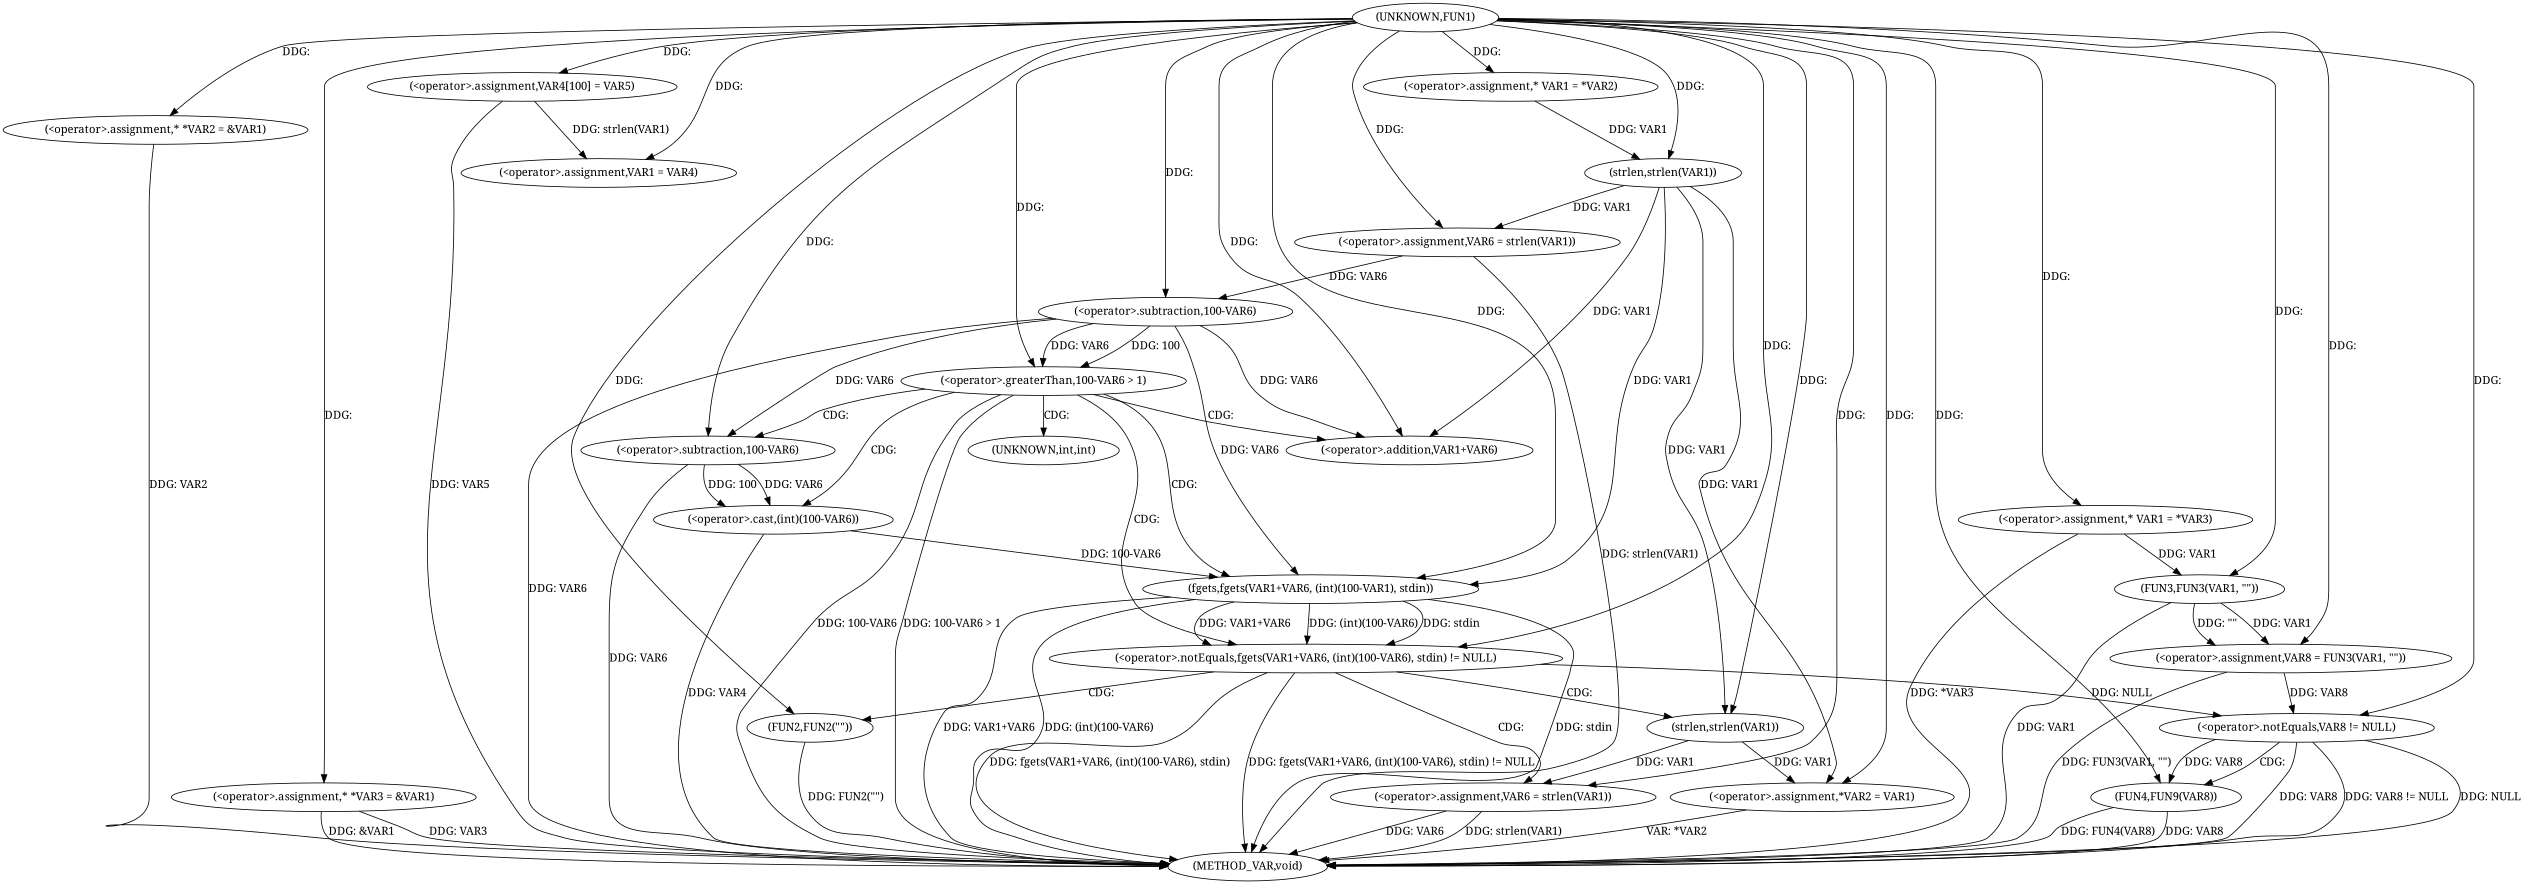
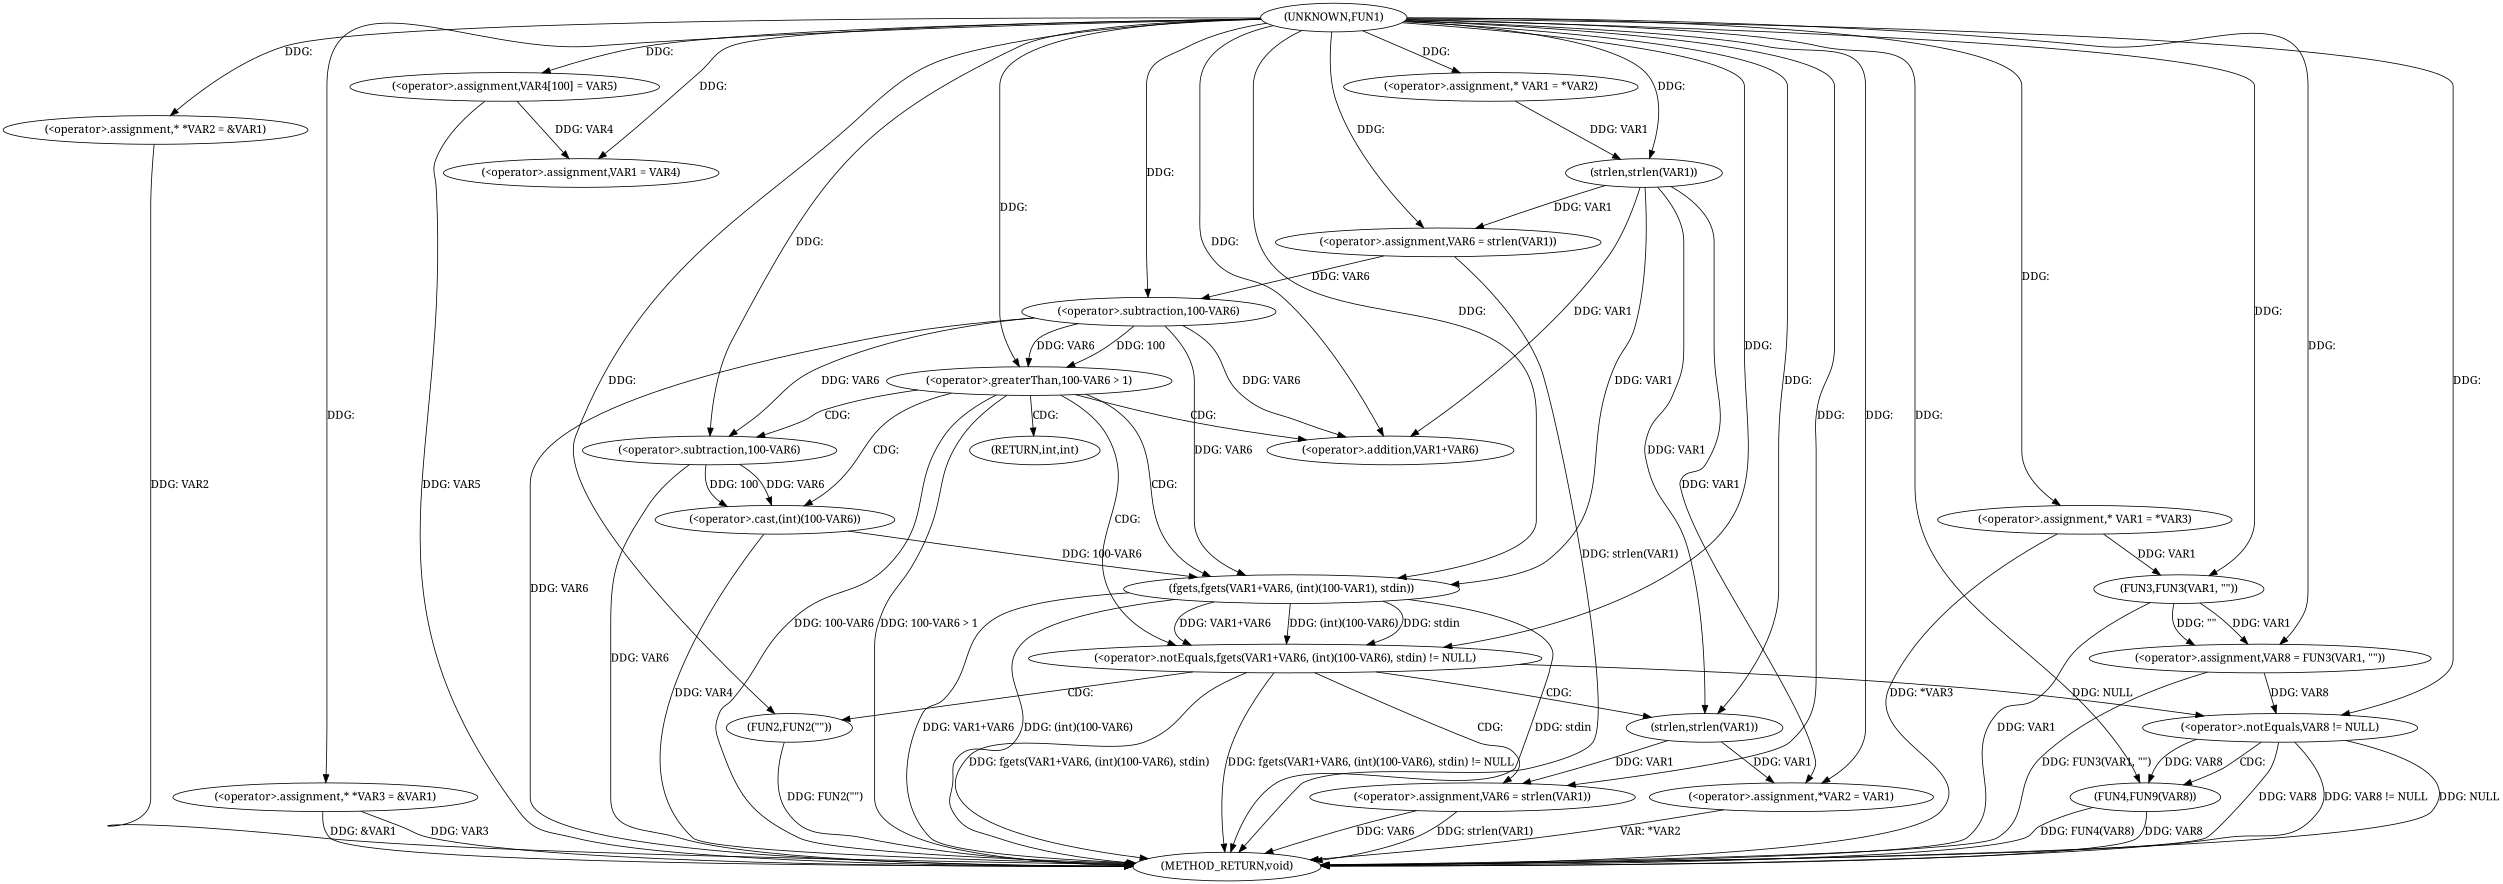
edge "(<operator>.assignment,VAR4[100] = VAR5)" -> "(<operator>.assignment,VAR1 = VAR4)": label "DDG: strlen(VAR1)" -> "DDG: VAR4"
node "(UNKNOWN,int,int)": label "(UNKNOWN,int,int)" -> "(RETURN,int,int)"
node "(METHOD_VAR,void)": label "(METHOD_VAR,void)" -> "(METHOD_RETURN,void)"
